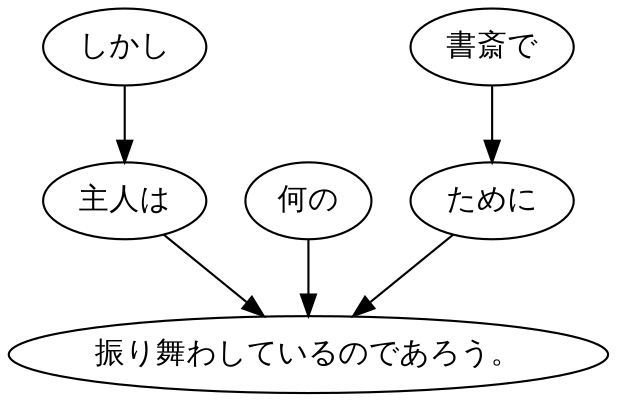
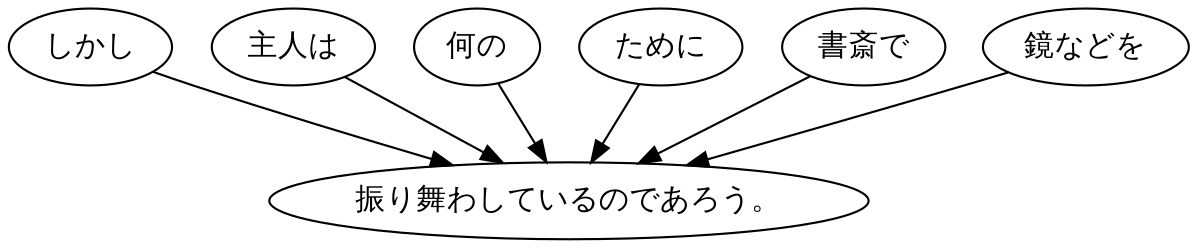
node "鏡などを": added
edge "しかし" -> "主人は": now "しかし" -> "振り舞わしているのであろう。"
edge "書斎で" -> "ために": now "書斎で" -> "振り舞わしているのであろう。"
